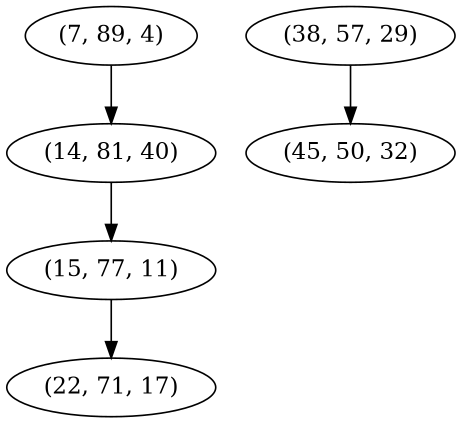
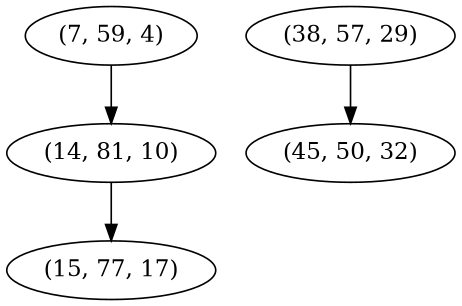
node "(7, 89, 4)": label "(7, 89, 4)" -> "(7, 59, 4)"
node "(14, 81, 40)": label "(14, 81, 40)" -> "(14, 81, 10)"
node "(15, 77, 11)": label "(15, 77, 11)" -> "(15, 77, 17)"
node "(22, 71, 17)": removed
